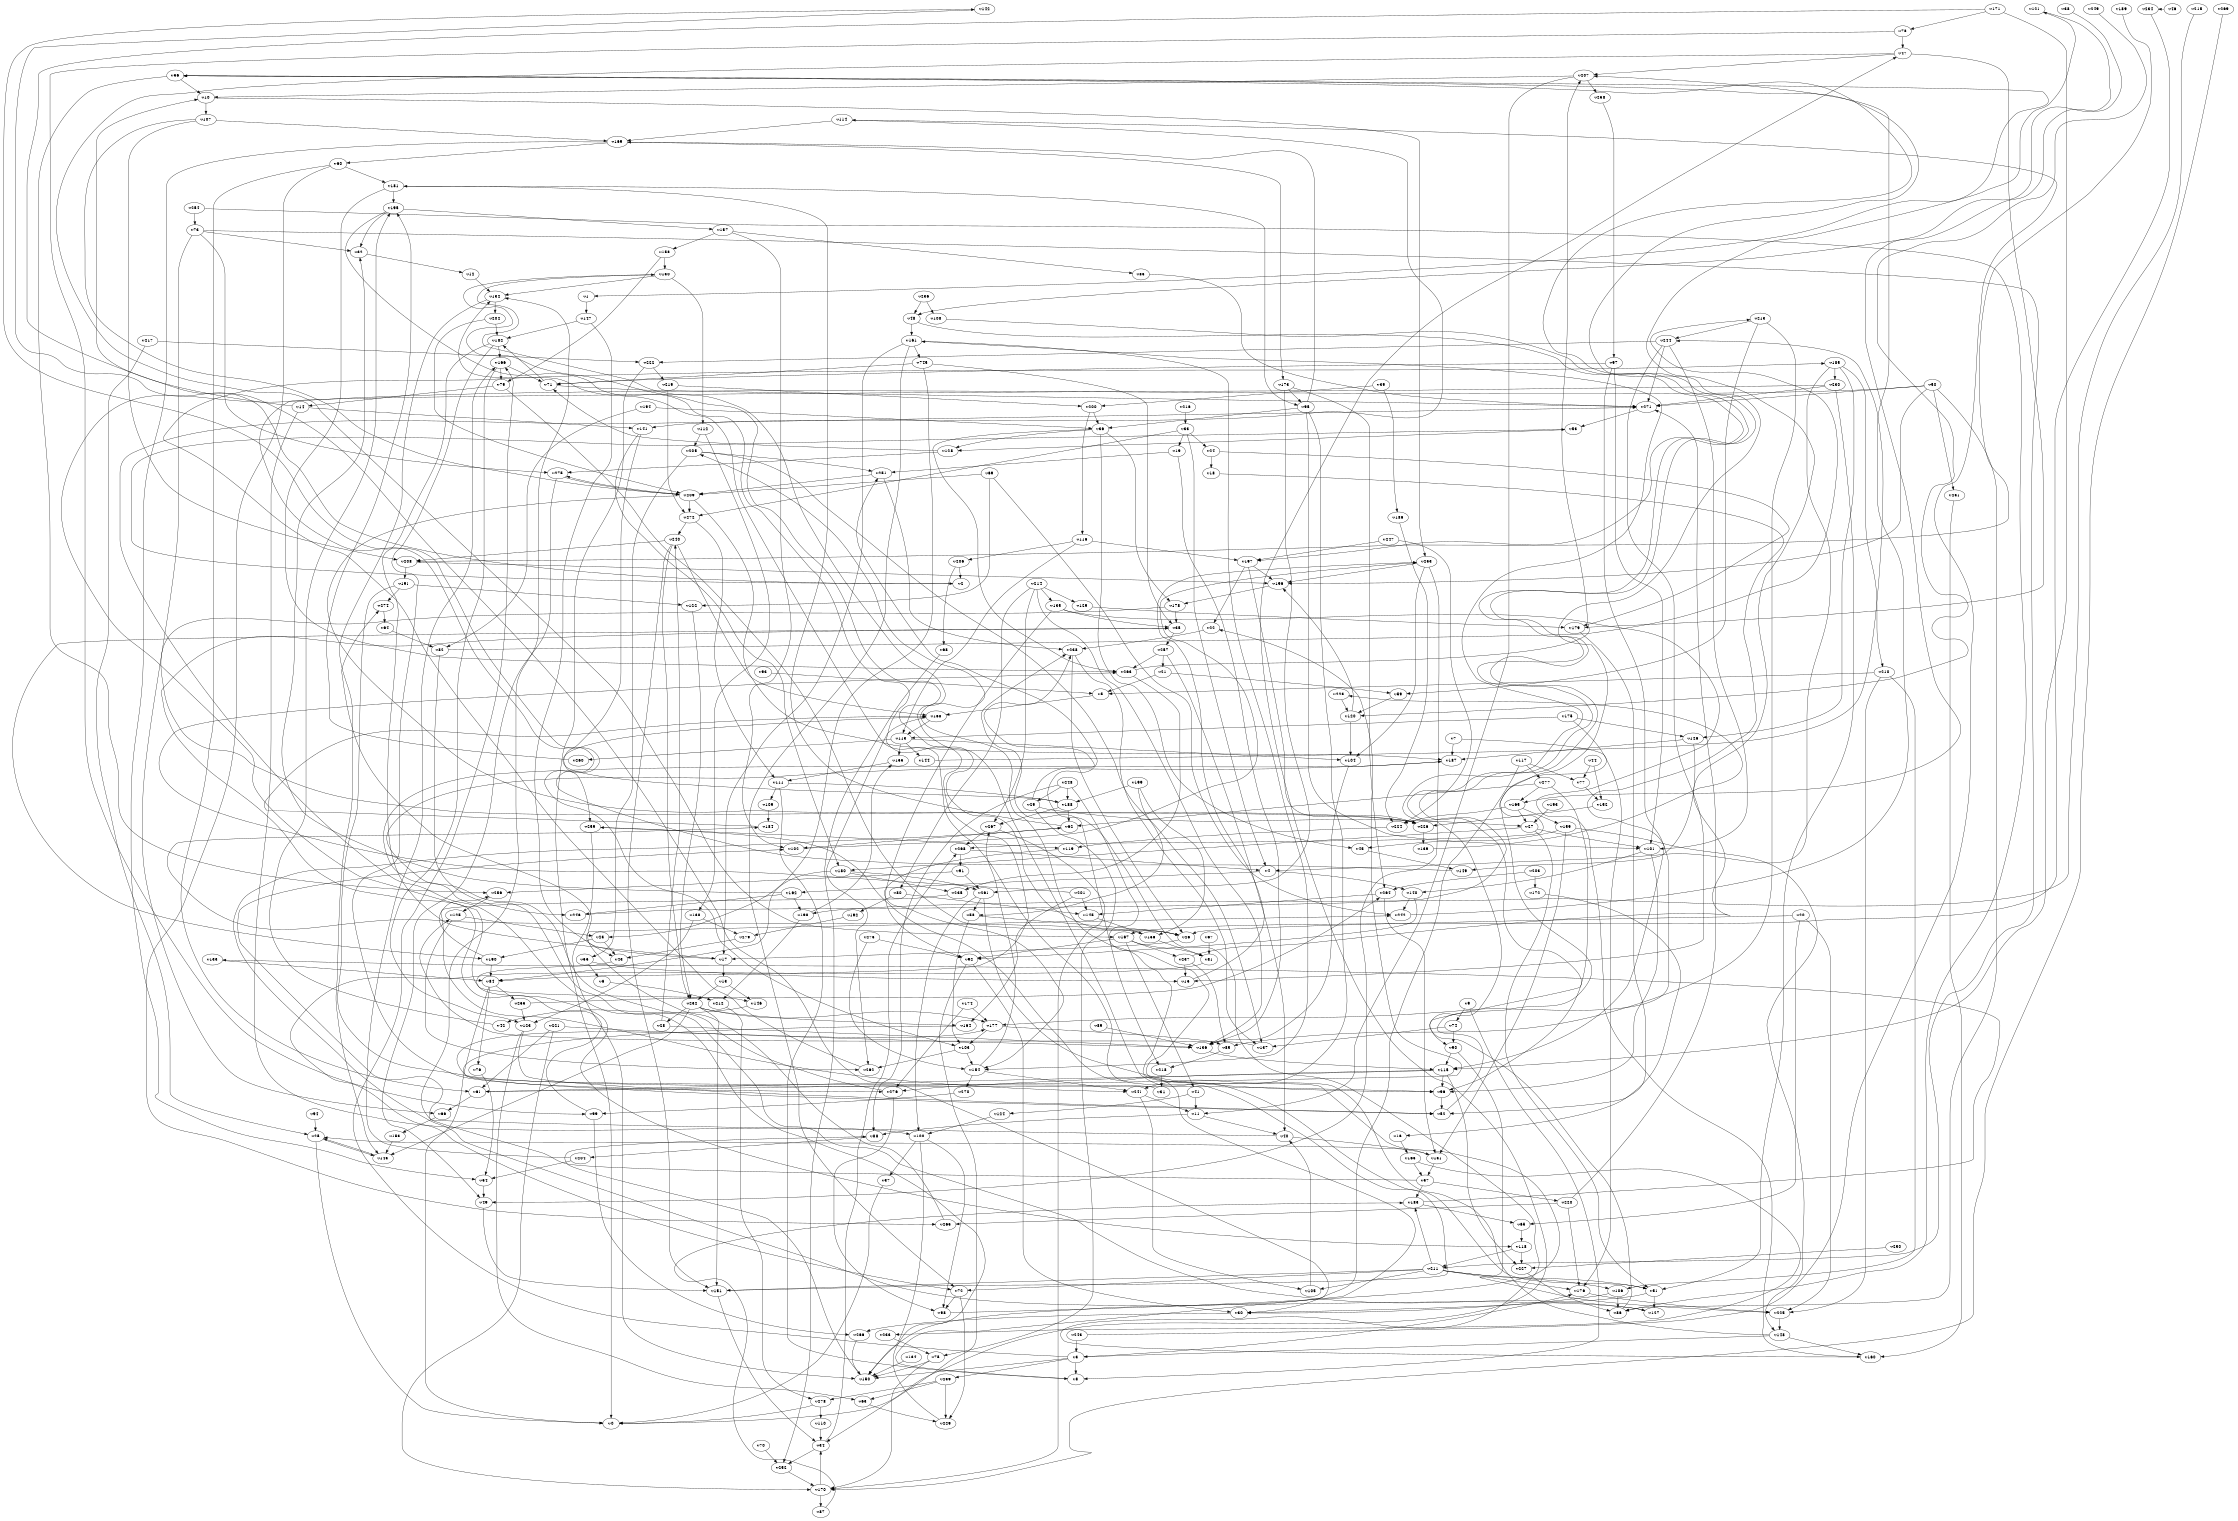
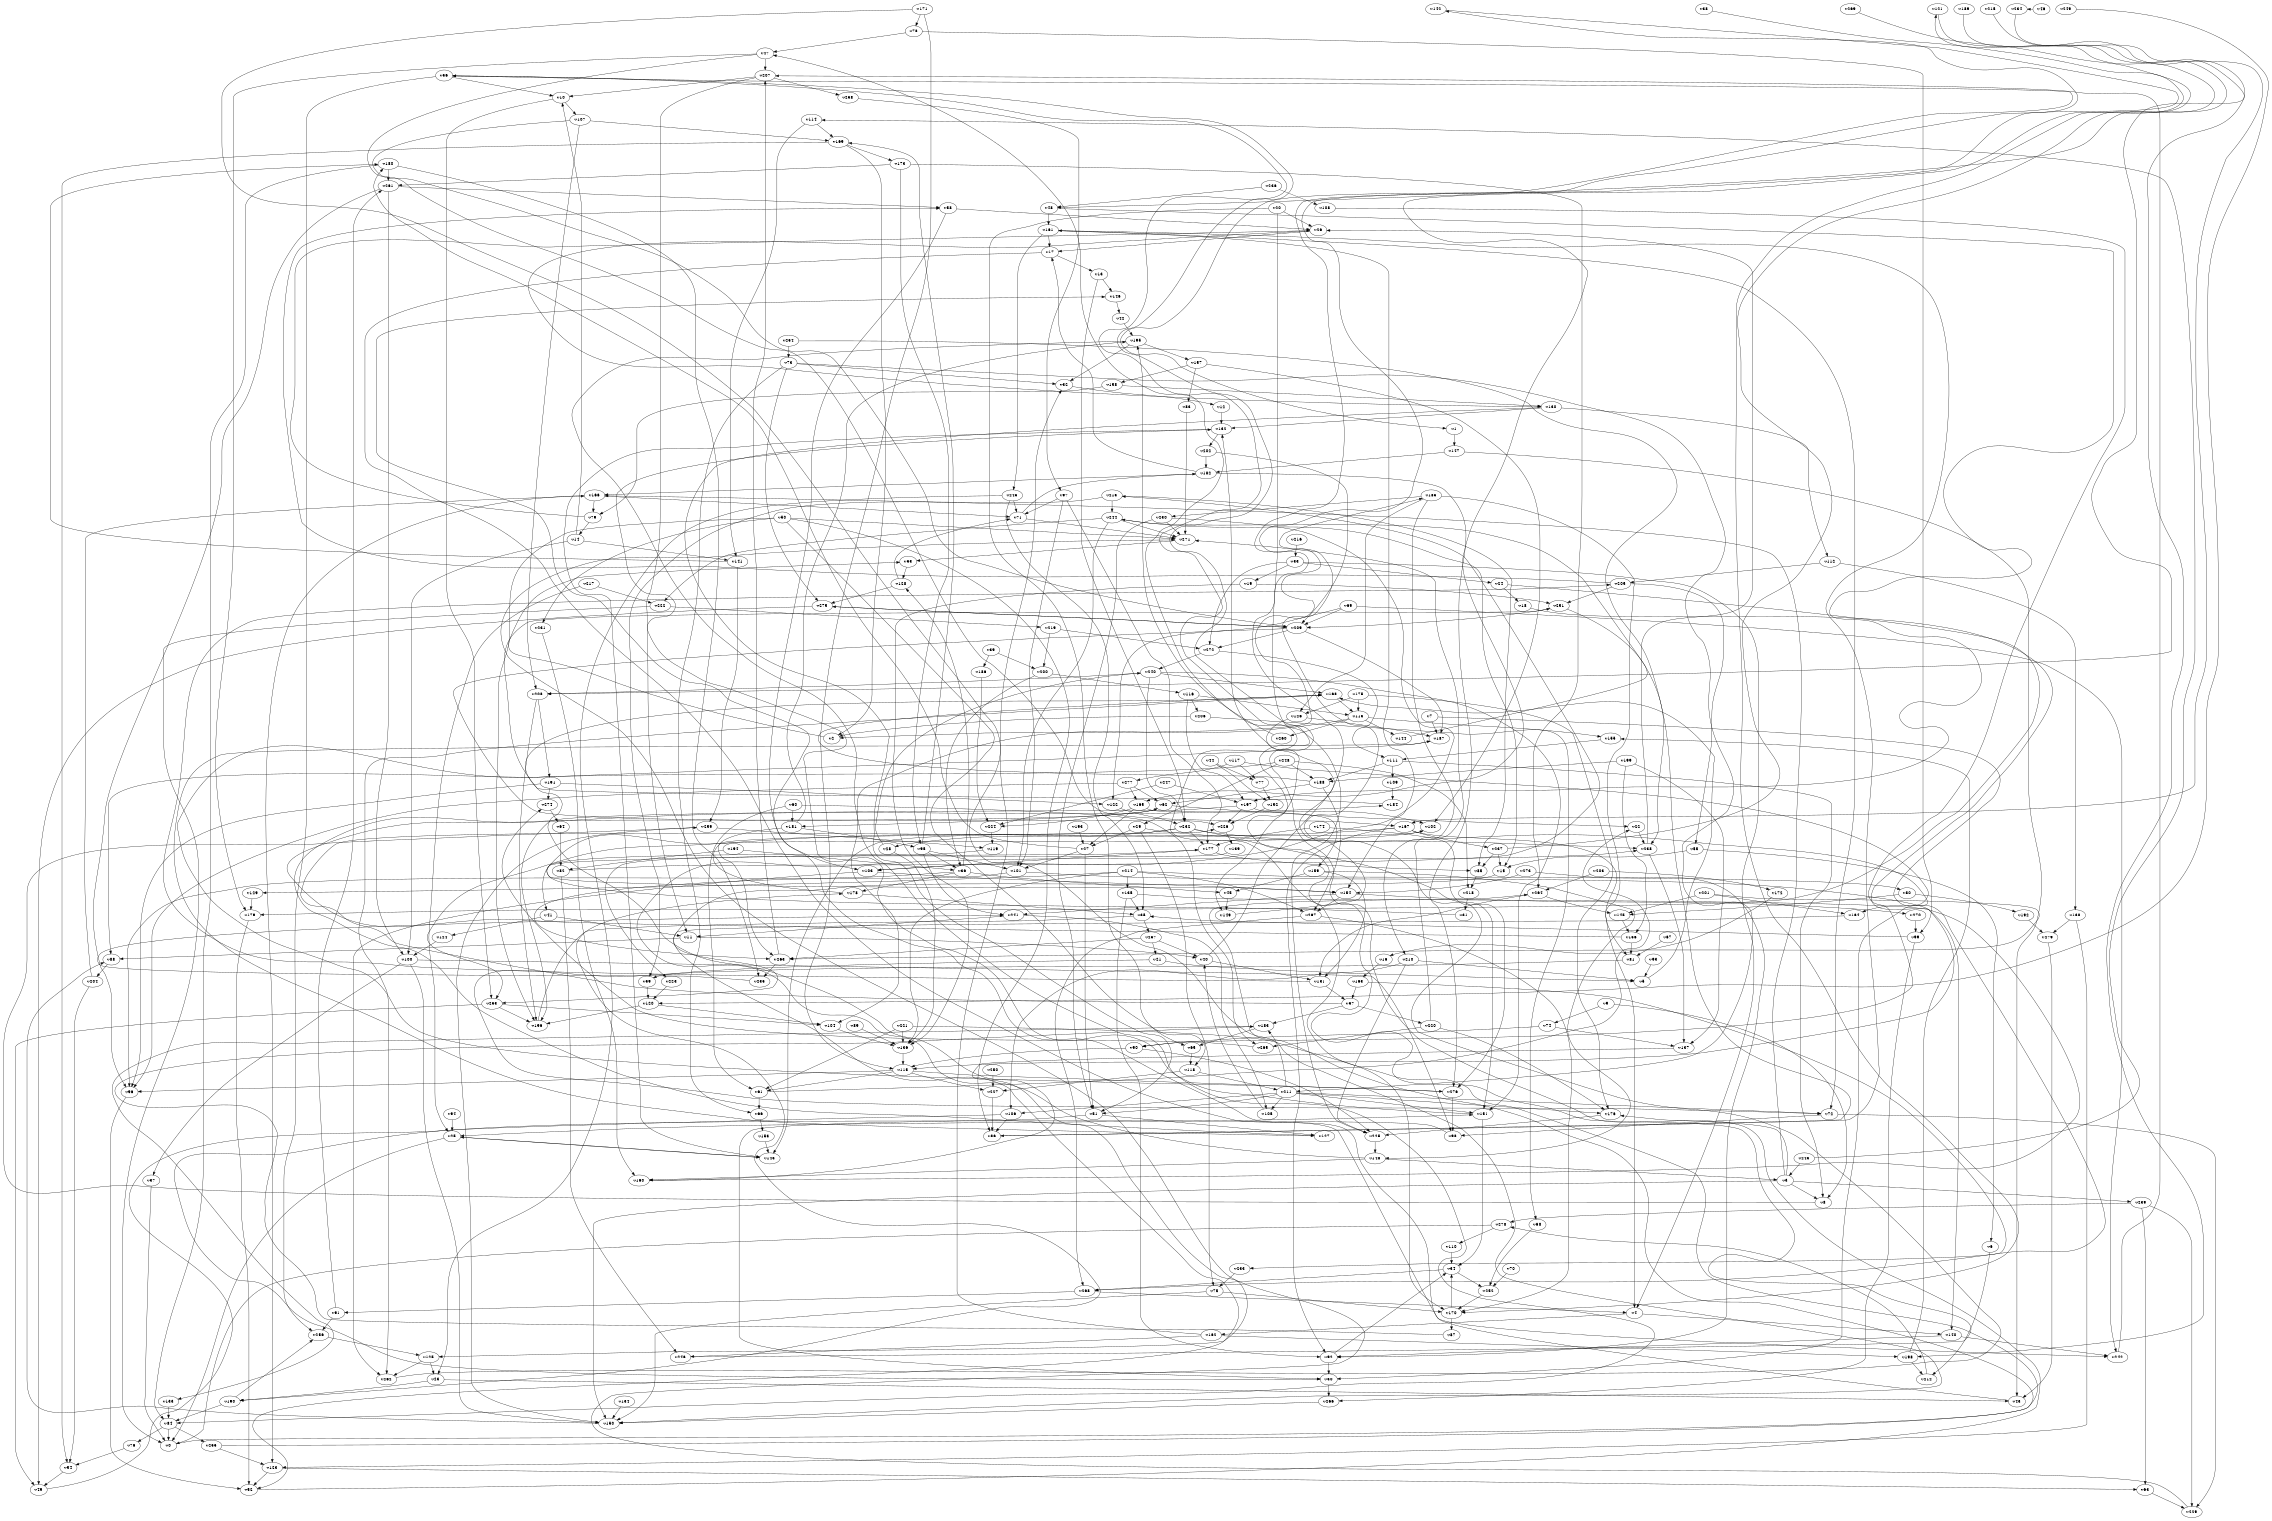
edge "v169" -> "v60": now "v169" -> "v2"
node "v745": label "v745" -> "v245"
